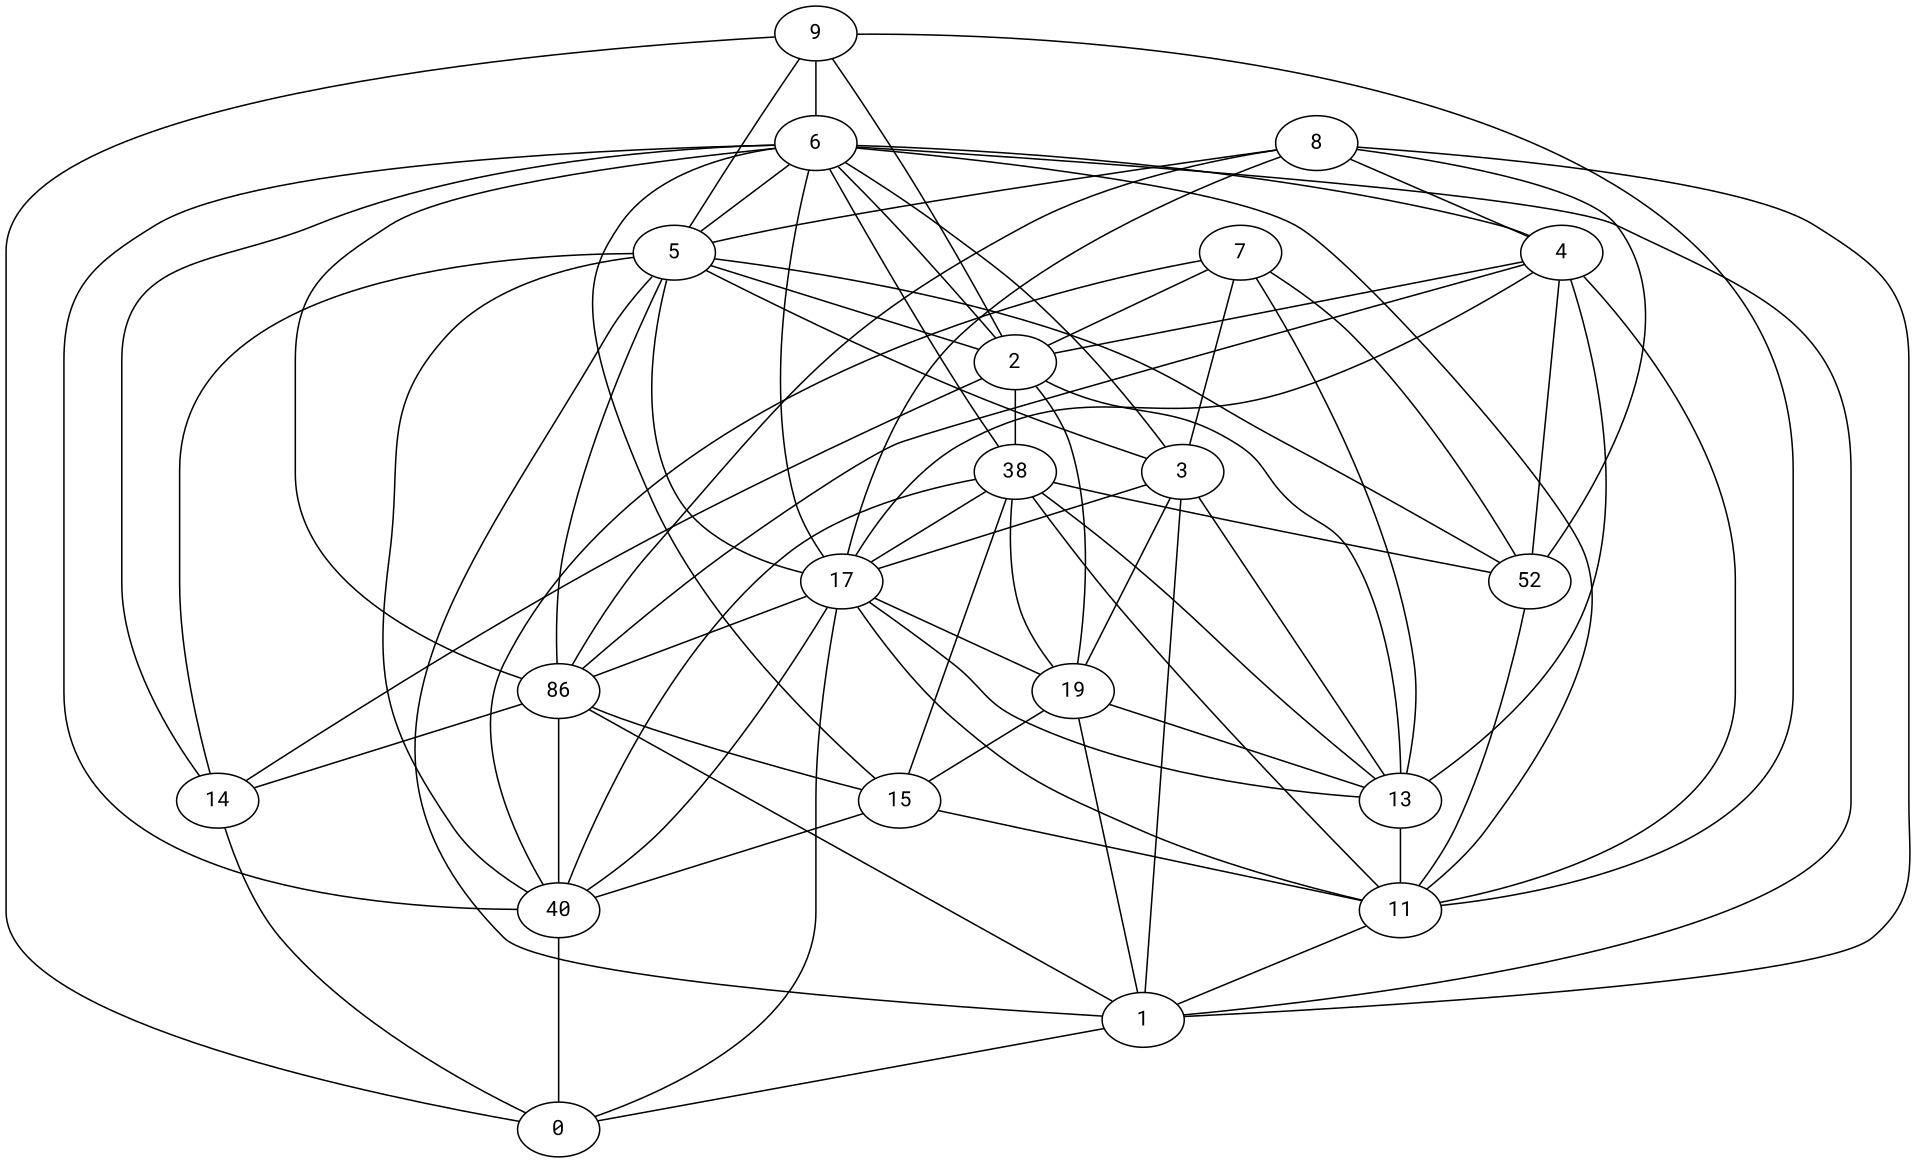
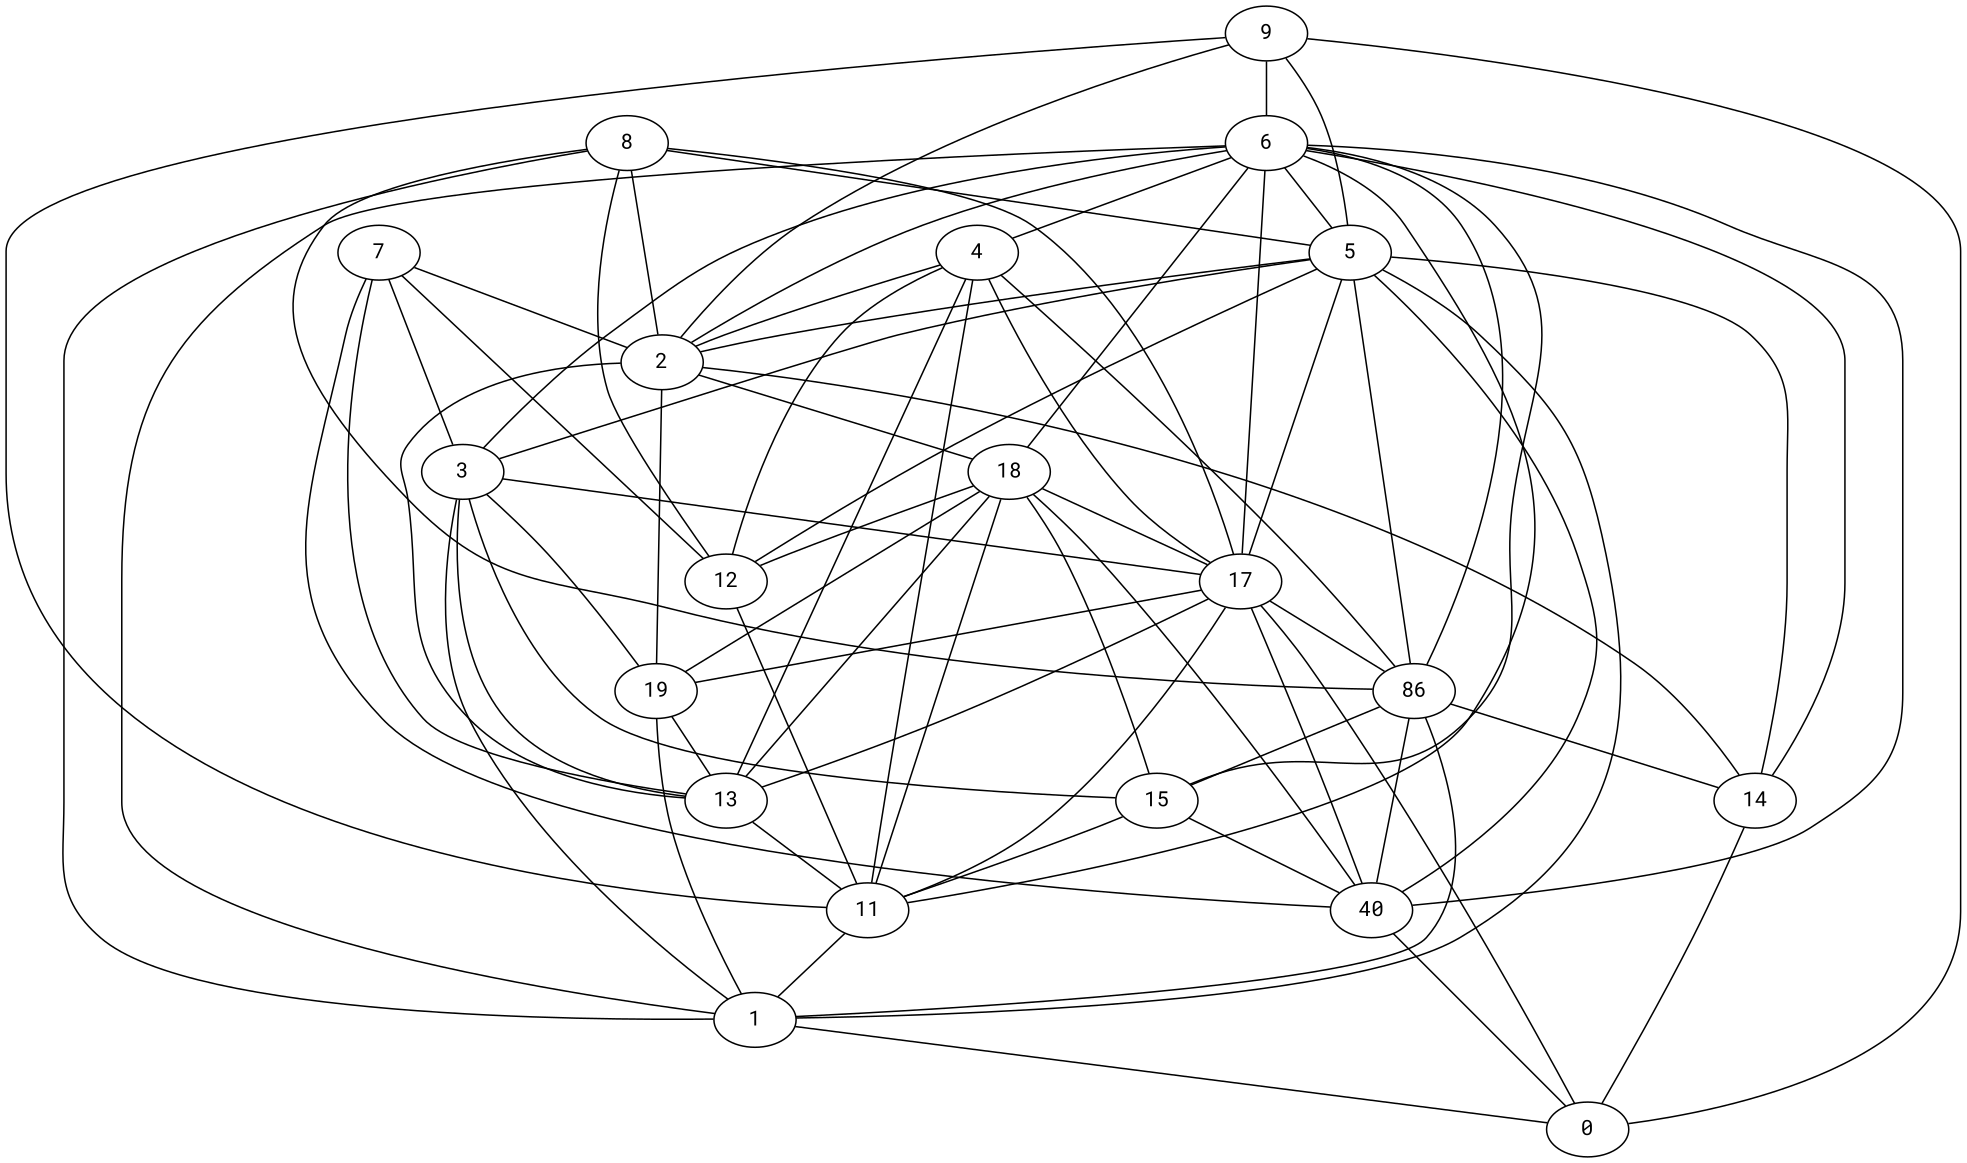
edge "8" -- "4": now "8" -- "2"
node "38": label "38" -> "18"
node "52": label "52" -> "12"
edge "19" -- "15": now "3" -- "15"
